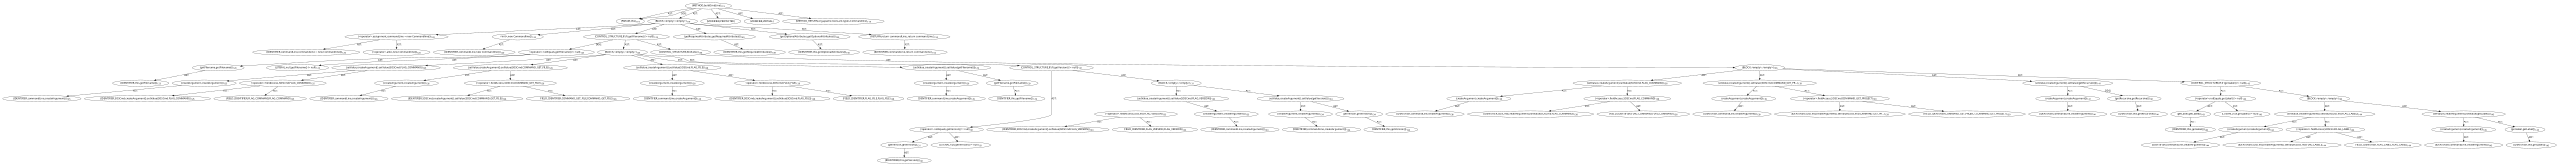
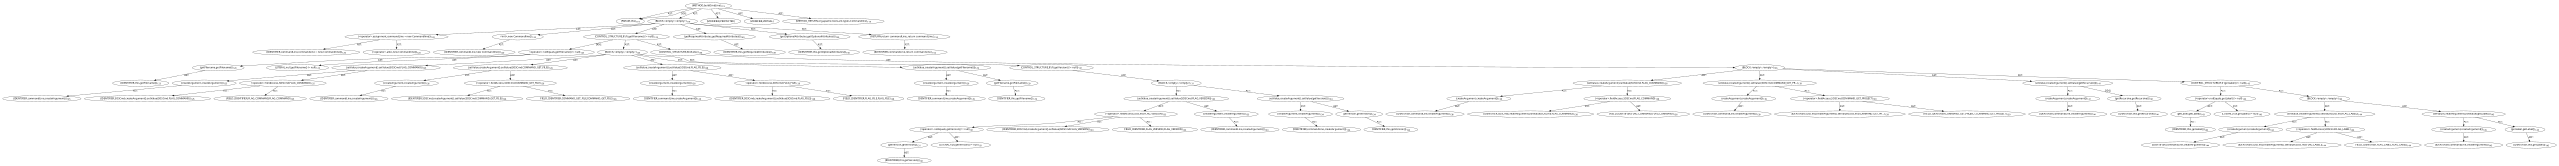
edge "(setValue,createArgument().setValue(SOSCmd.FLAG_VERSION))" -> "(<operator>.fieldAccess,SOSCmd.FLAG_VERSION)": added, label "AST:"
edge "(CONTROL_STRUCTURE,IF,if (getVersion() != null))" -> "(<operator>.notEquals,getVersion() != null)": now "(<operator>.fieldAccess,SOSCmd.FLAG_VERSION)" -> "(<operator>.notEquals,getVersion() != null)"
